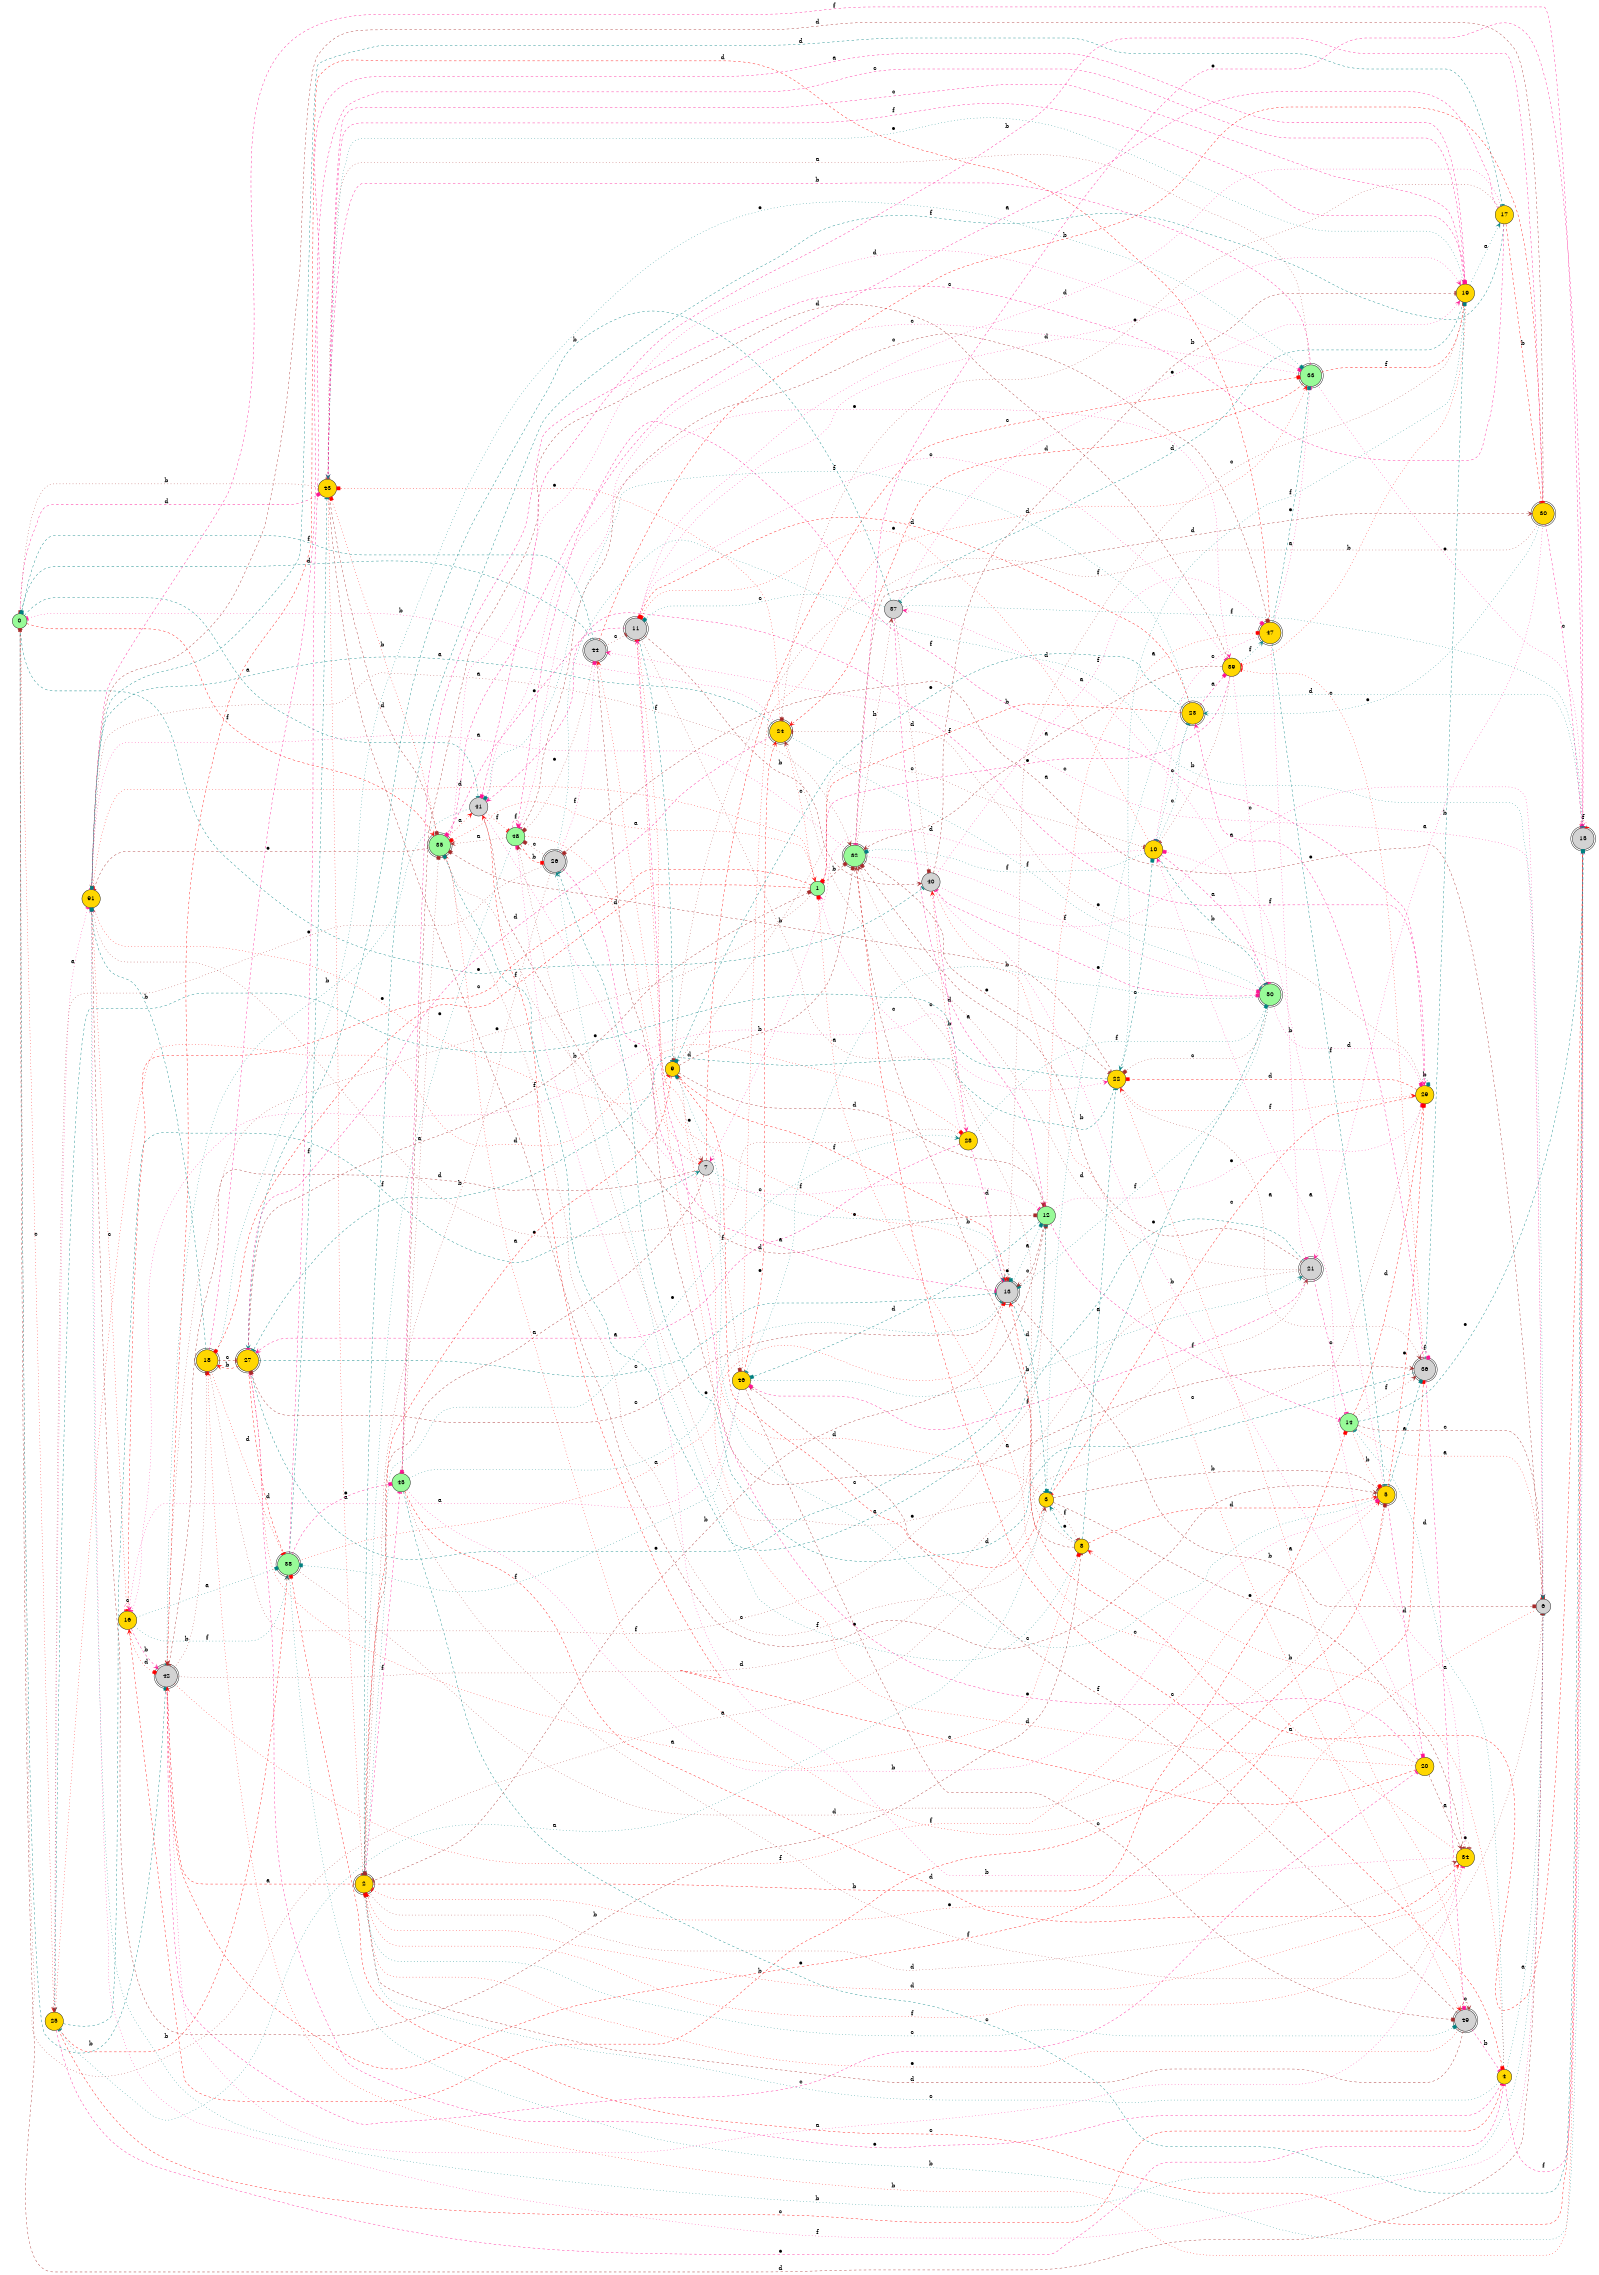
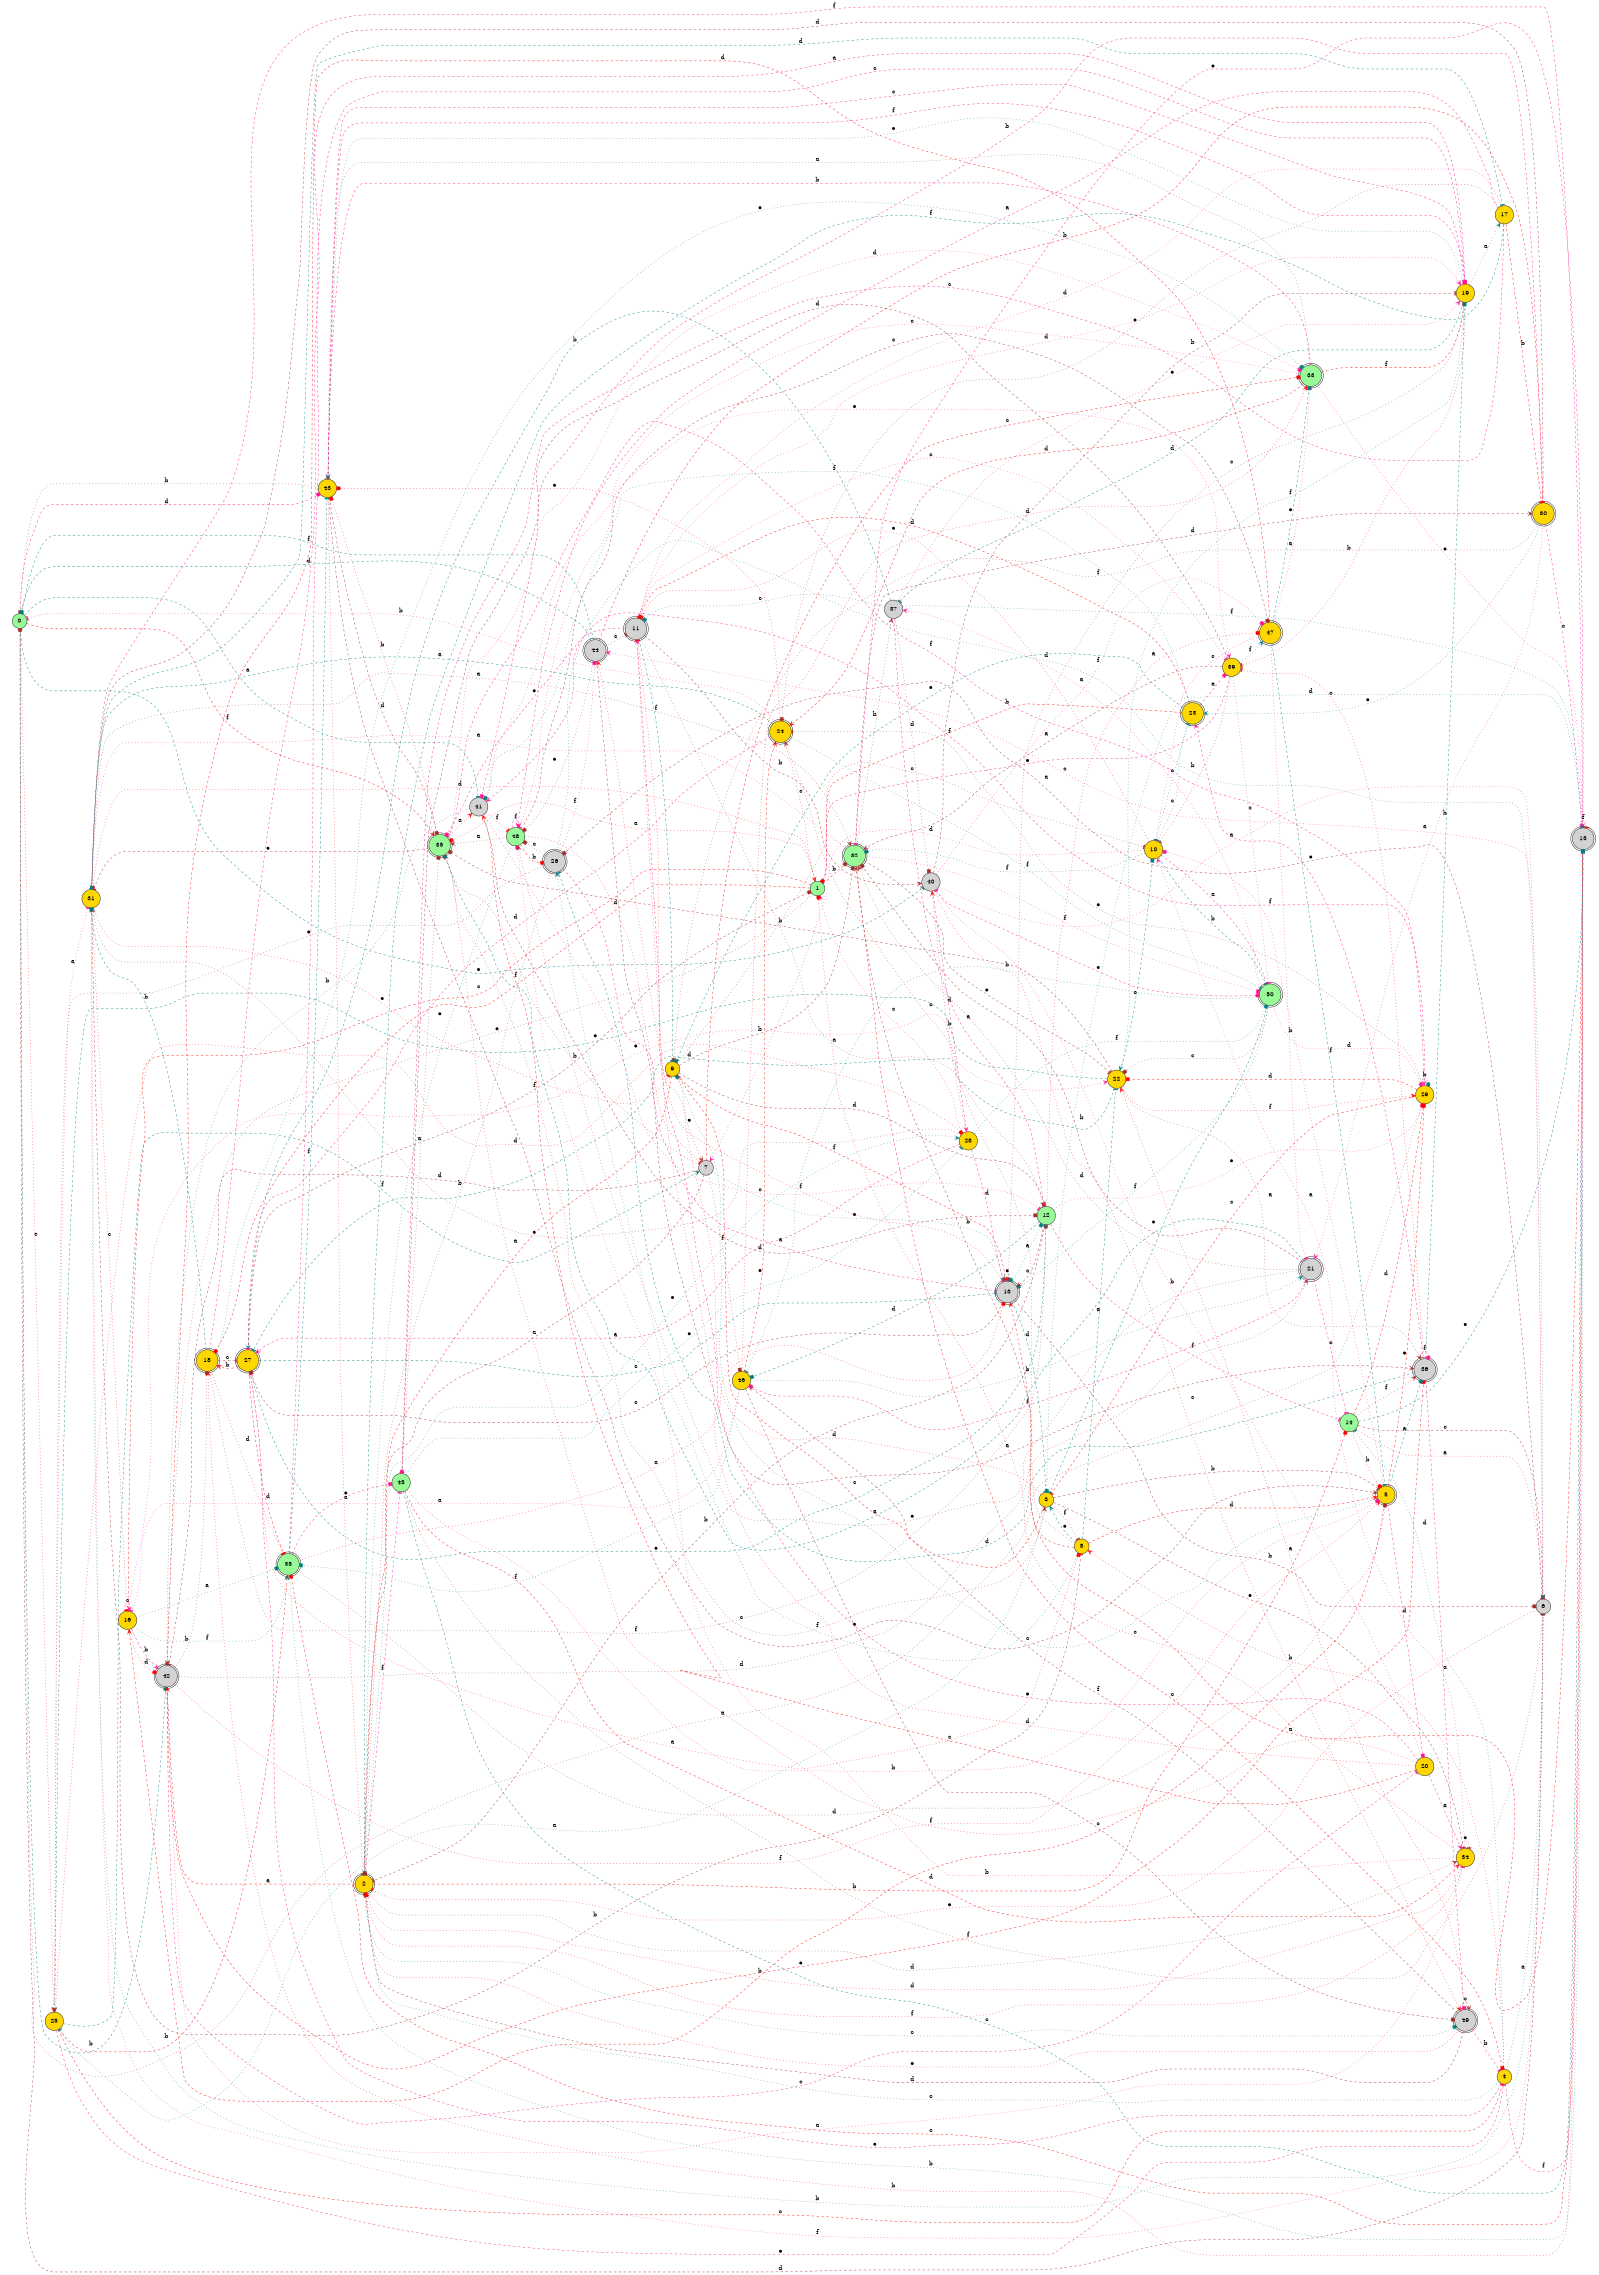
node "91": label "91" -> "31"
edge "45" -> "13": now "45" -> "28"
edge "20" -> "34": color brown -> deeppink
